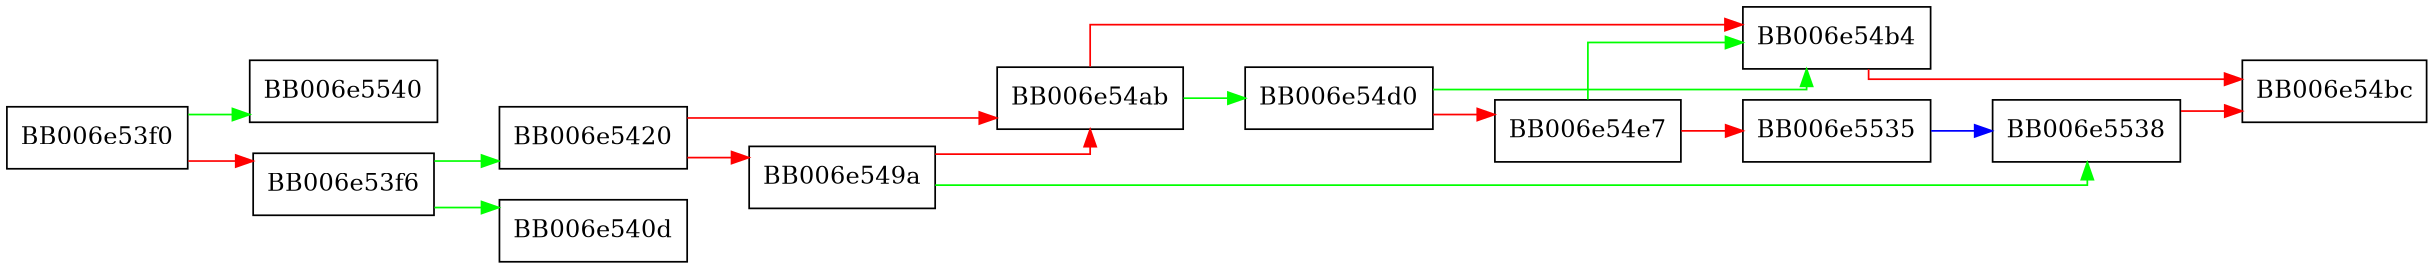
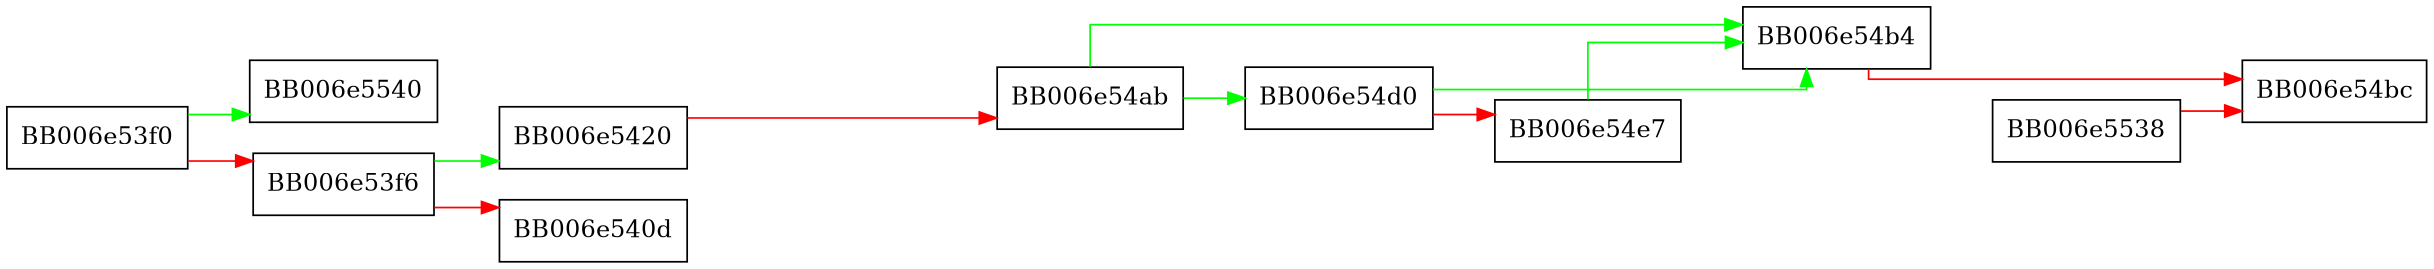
edge "BB006e54ab" -> "BB006e54b4": color red -> green
node "BB006e5535": removed
node "BB006e549a": removed
edge "BB006e53f6" -> "BB006e540d": color green -> red
